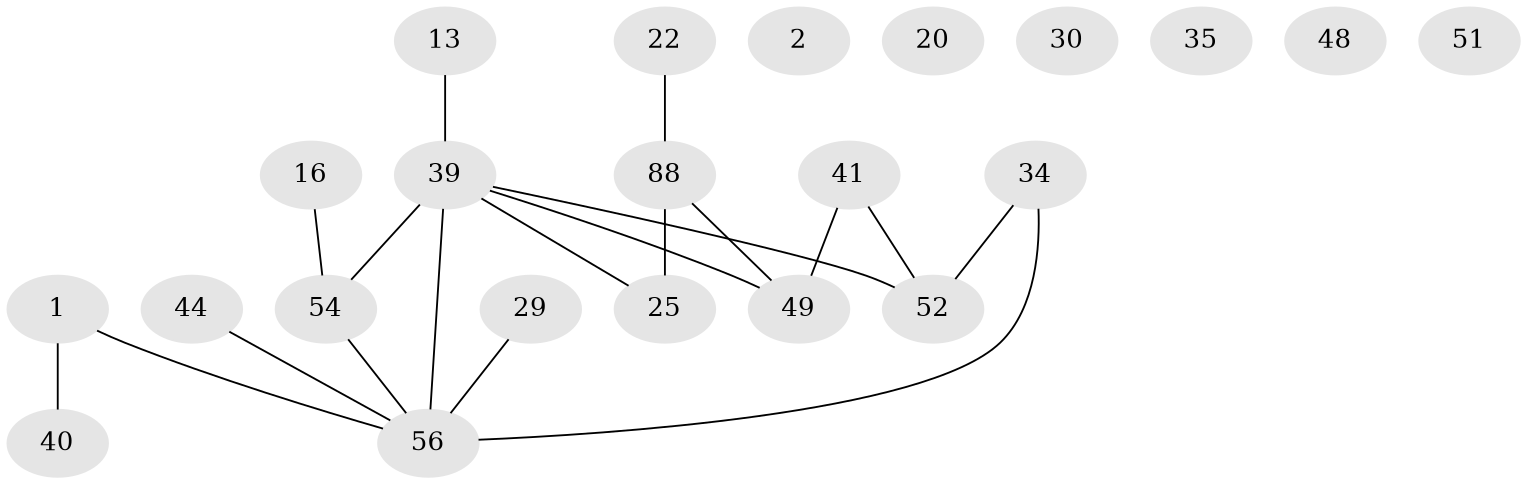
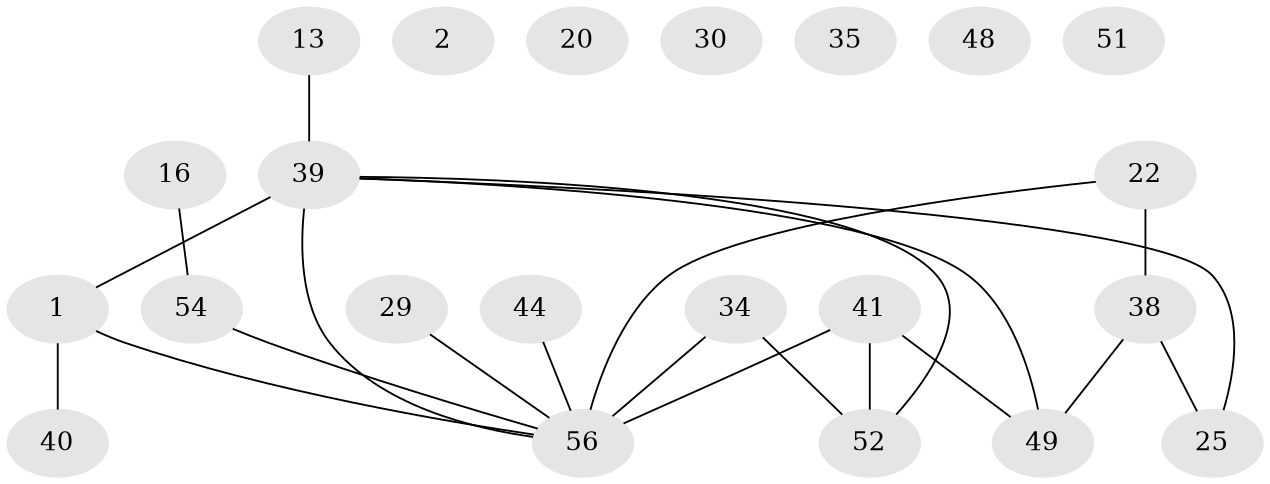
node "88": label "88" -> "38"
edge "22" -- "56": added
edge "39" -- "54": now "39" -- "1"
edge "41" -- "56": added
